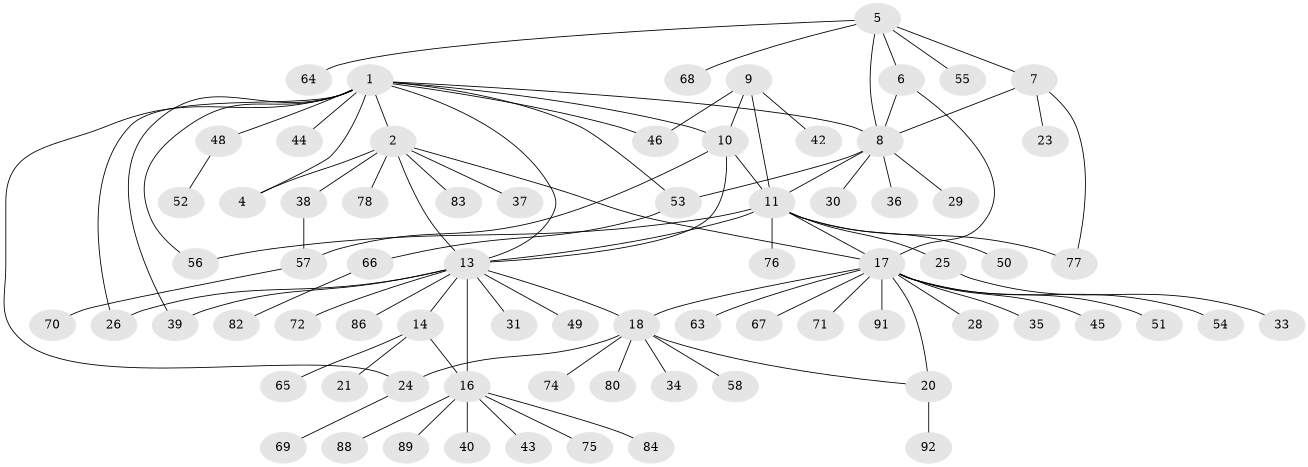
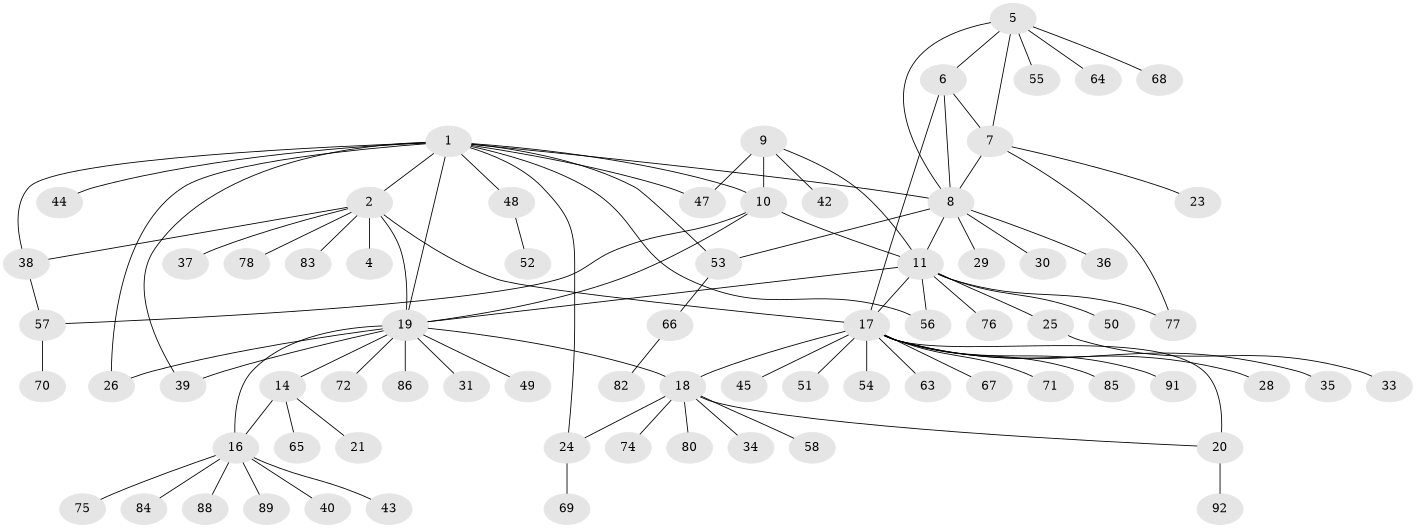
edge "6" -- "7": added
node "46": label "46" -> "47"
edge "1" -- "4": now "1" -- "38"
node "13": label "13" -> "19"
node "85": added
